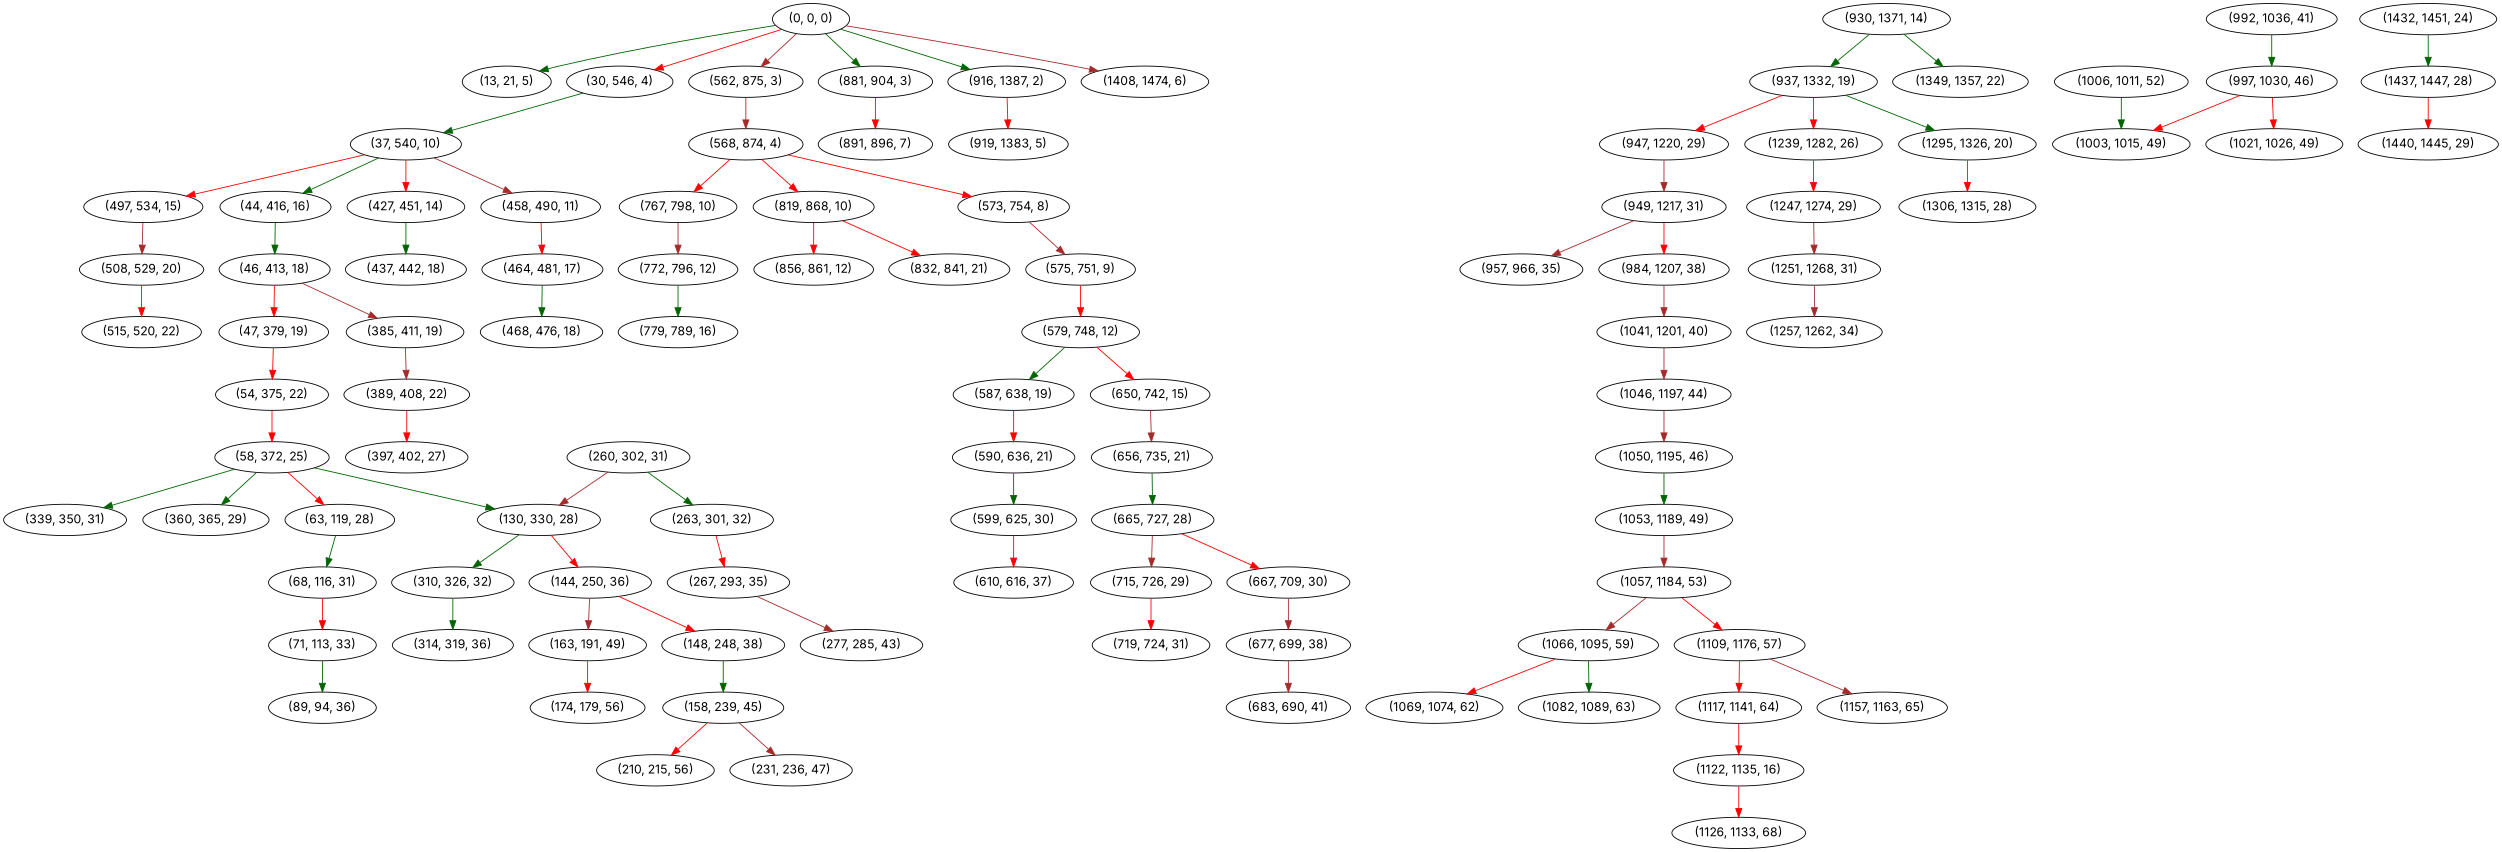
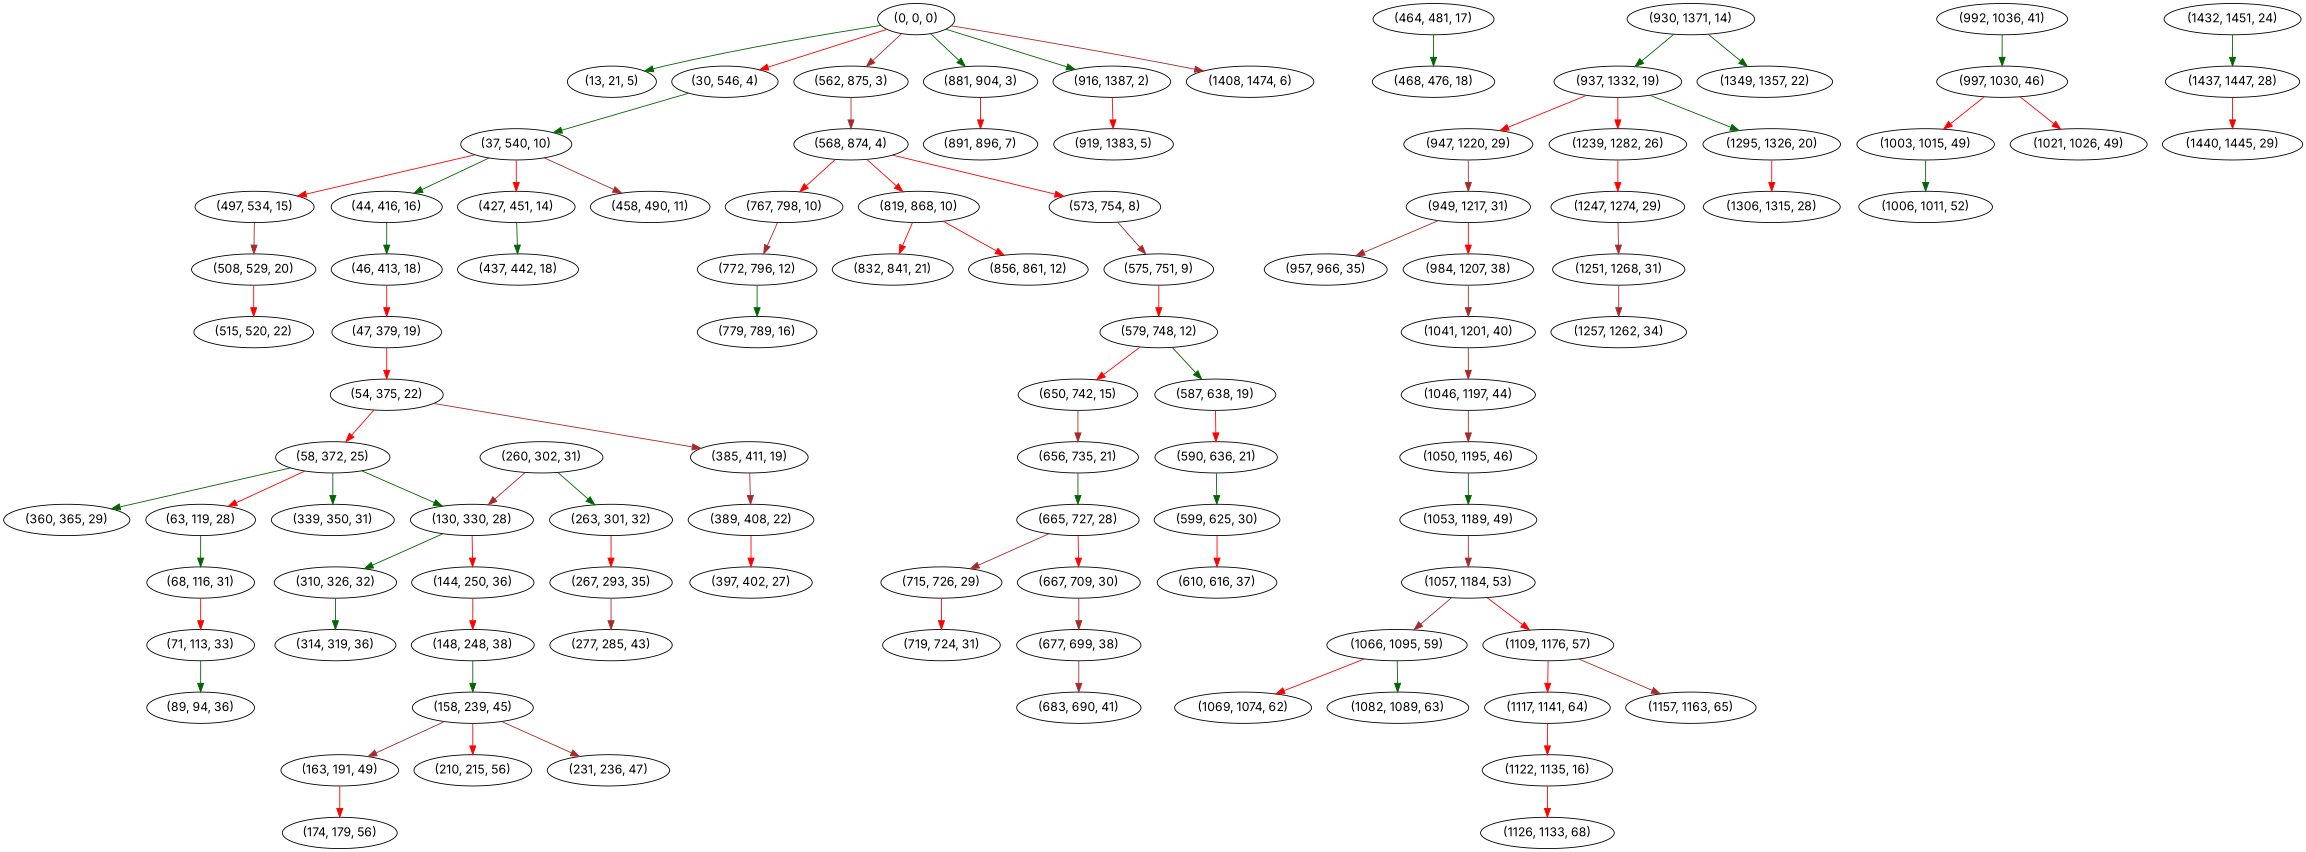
edge "(1006, 1011, 52)" -> "(1003, 1015, 49)": reversed
edge "(458, 490, 11)" -> "(464, 481, 17)": removed
edge "(46, 413, 18)" -> "(385, 411, 19)": now "(54, 375, 22)" -> "(385, 411, 19)"
edge "(144, 250, 36)" -> "(163, 191, 49)": now "(158, 239, 45)" -> "(163, 191, 49)"
